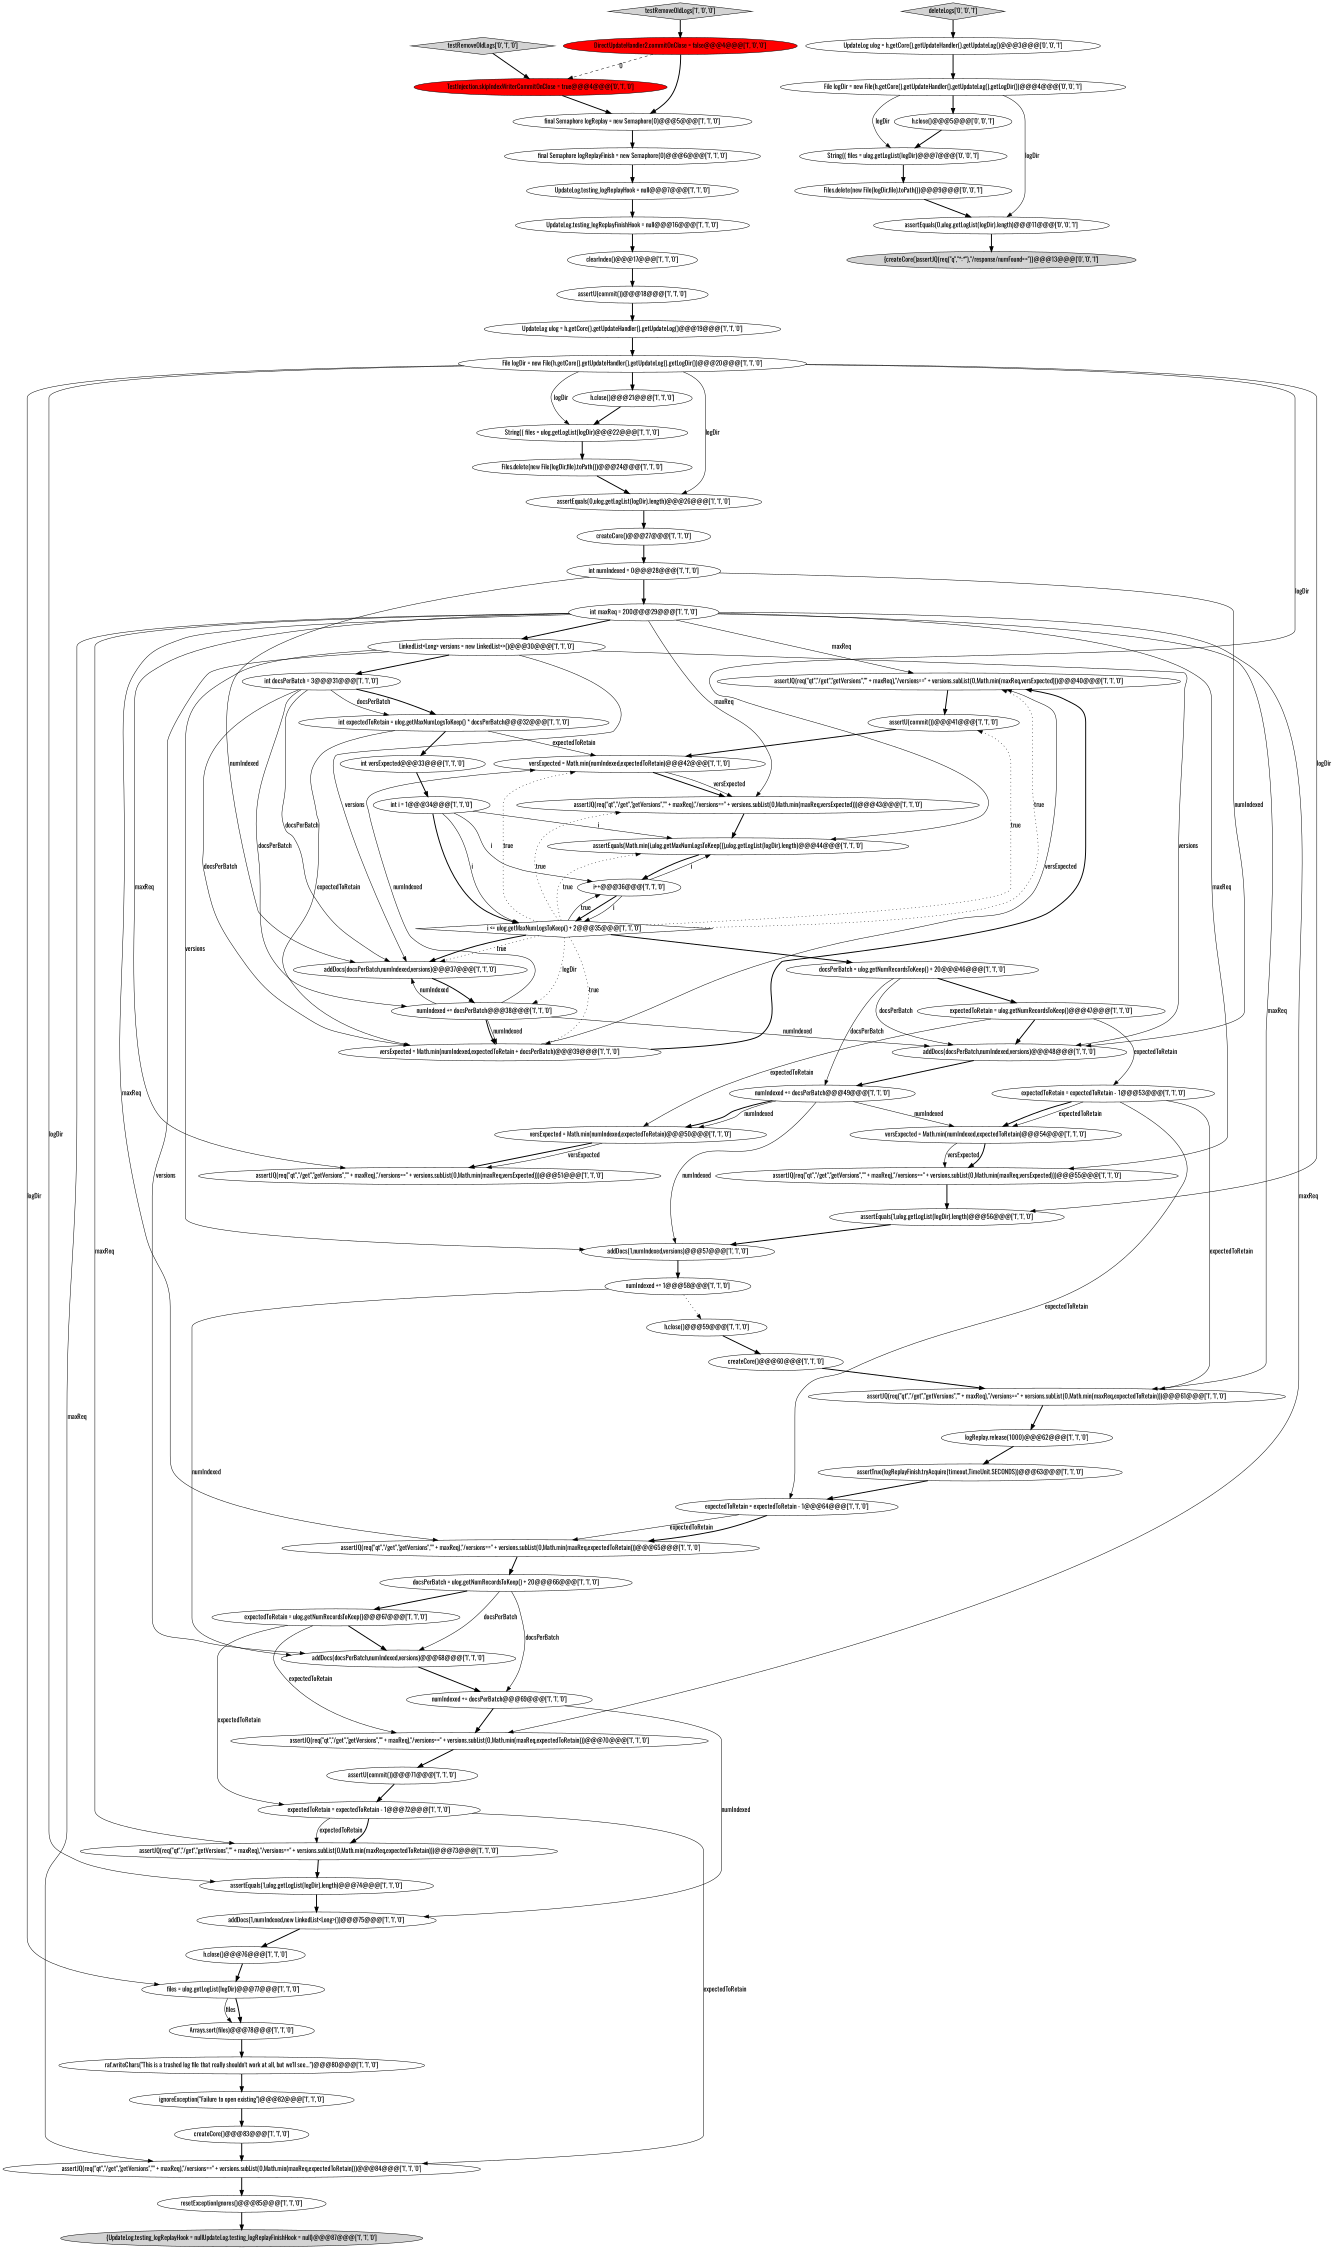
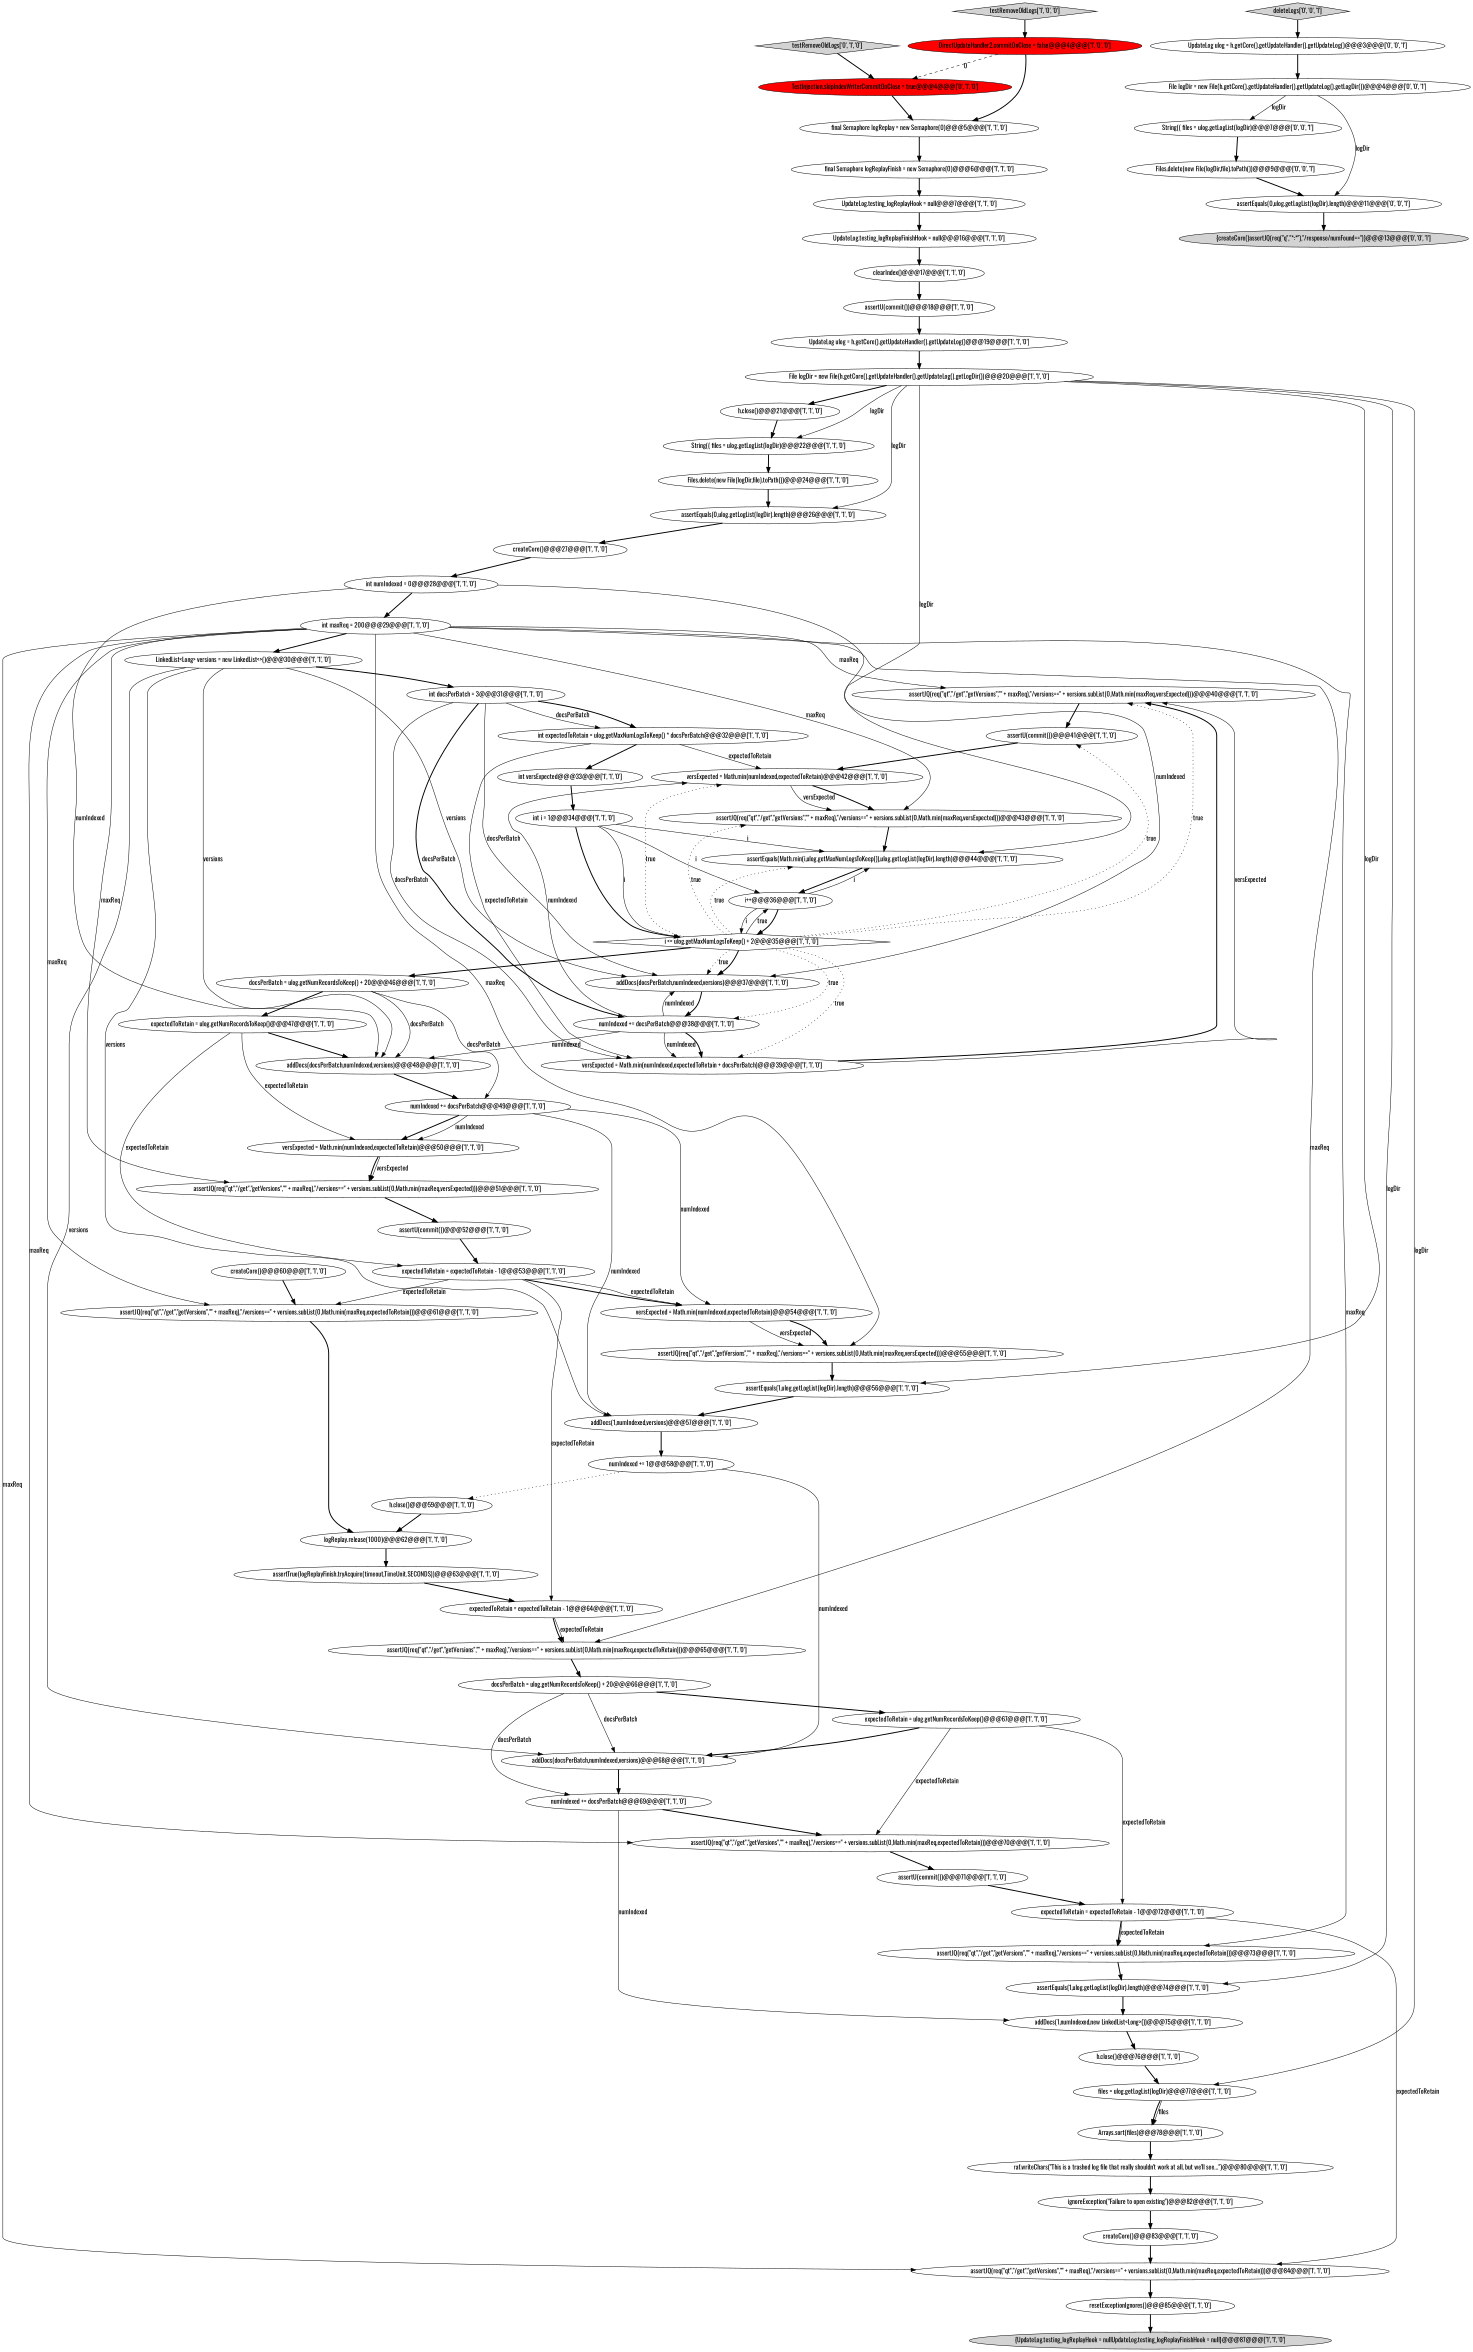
node "h.close()@@@5@@@['0', '0', '1']": removed
edge "int docsPerBatch = 3@@@31@@@['1', '1', '0']" -> "numIndexed += docsPerBatch@@@38@@@['1', '1', '0']": style solid -> bold
edge "i <= ulog.getMaxNumLogsToKeep() + 2@@@35@@@['1', '1', '0']" -> "numIndexed += docsPerBatch@@@38@@@['1', '1', '0']": label "logDir" -> "true"
node "assertU(commit())@@@52@@@['1', '1', '0']": added
edge "h.close()@@@59@@@['1', '1', '0']" -> "createCore()@@@60@@@['1', '1', '0']": now "h.close()@@@59@@@['1', '1', '0']" -> "logReplay.release(1000)@@@62@@@['1', '1', '0']"
